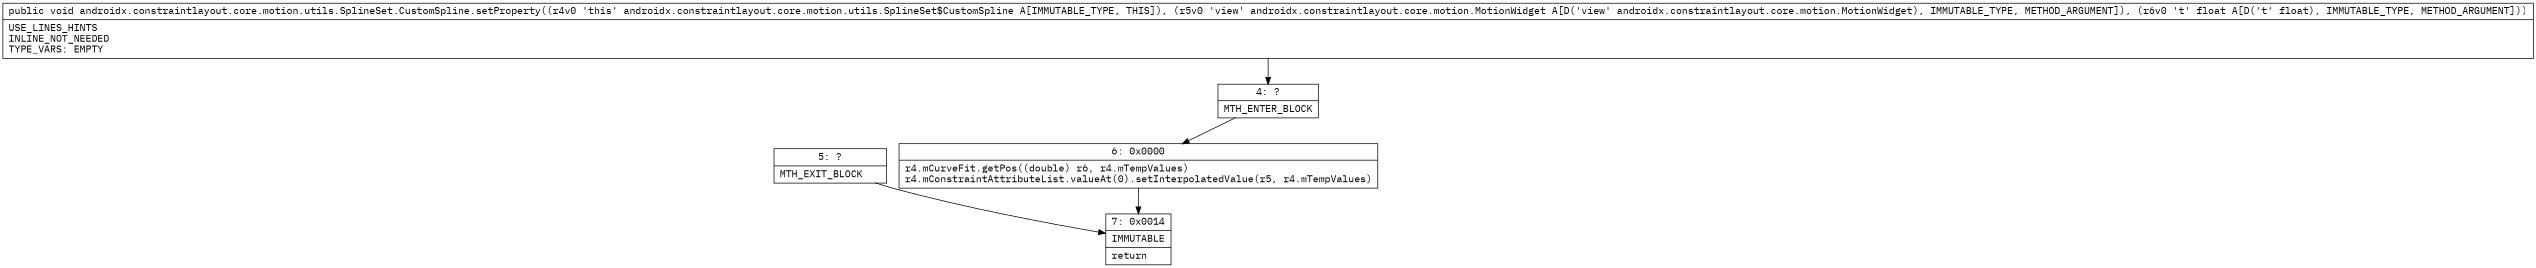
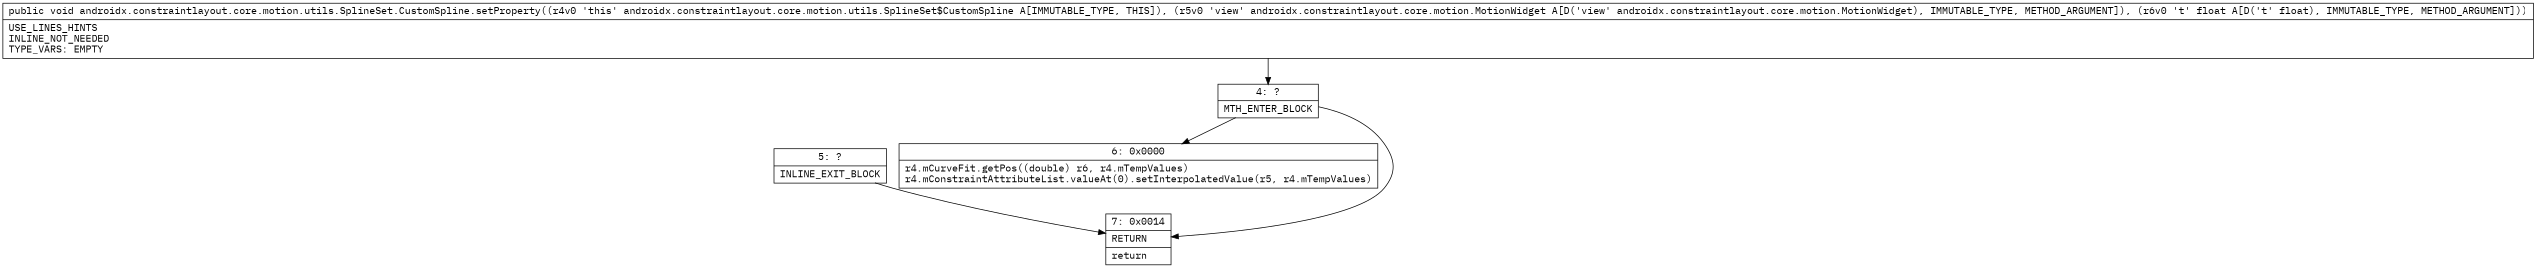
node "5: ?": text "MTH_EXIT_BLOCK" -> "INLINE_EXIT_BLOCK"
edge "6: 0x0000" -> "7: 0x0014": now "4: ?" -> "7: 0x0014"
node "7: 0x0014": text "IMMUTABLE" -> "RETURN"
